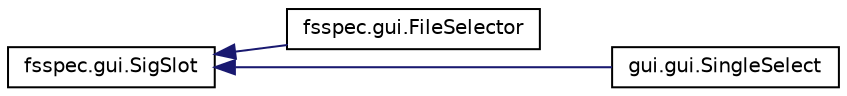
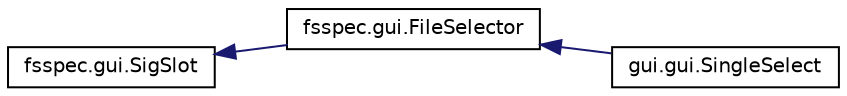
edge "gui.gui.SingleSelect" -> "fsspec.gui.SigSlot": now "gui.gui.SingleSelect" -> "fsspec.gui.FileSelector"
